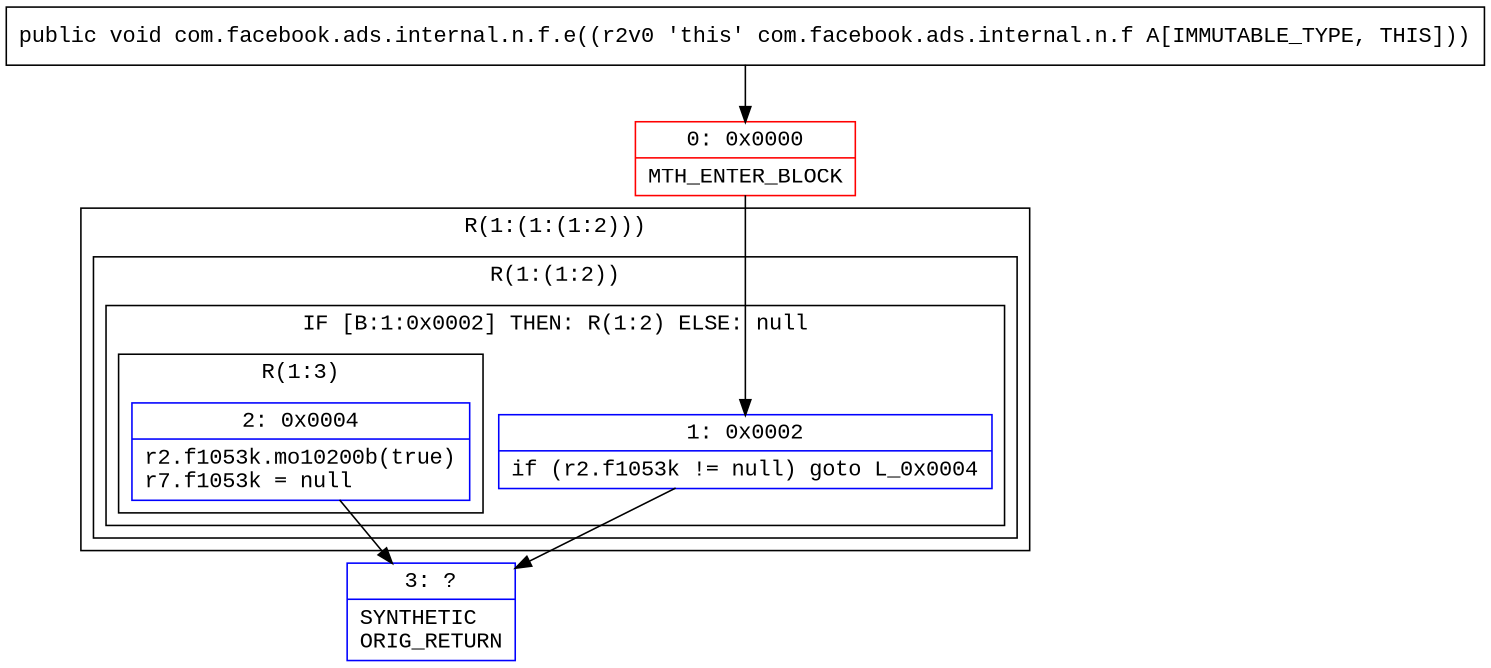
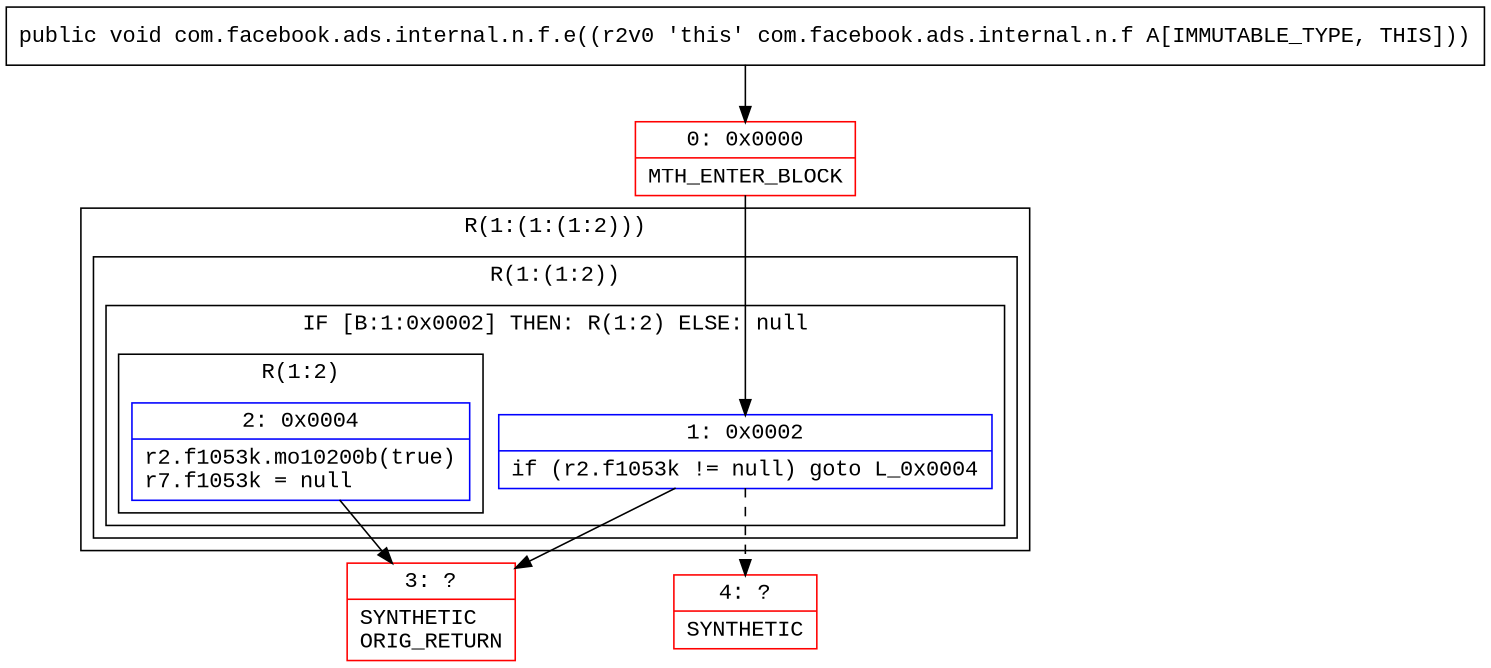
cluster "R(1:3)": label "R(1:3)" -> "R(1:2)"
node "3: ?": color blue -> red
node "4: ?": added
